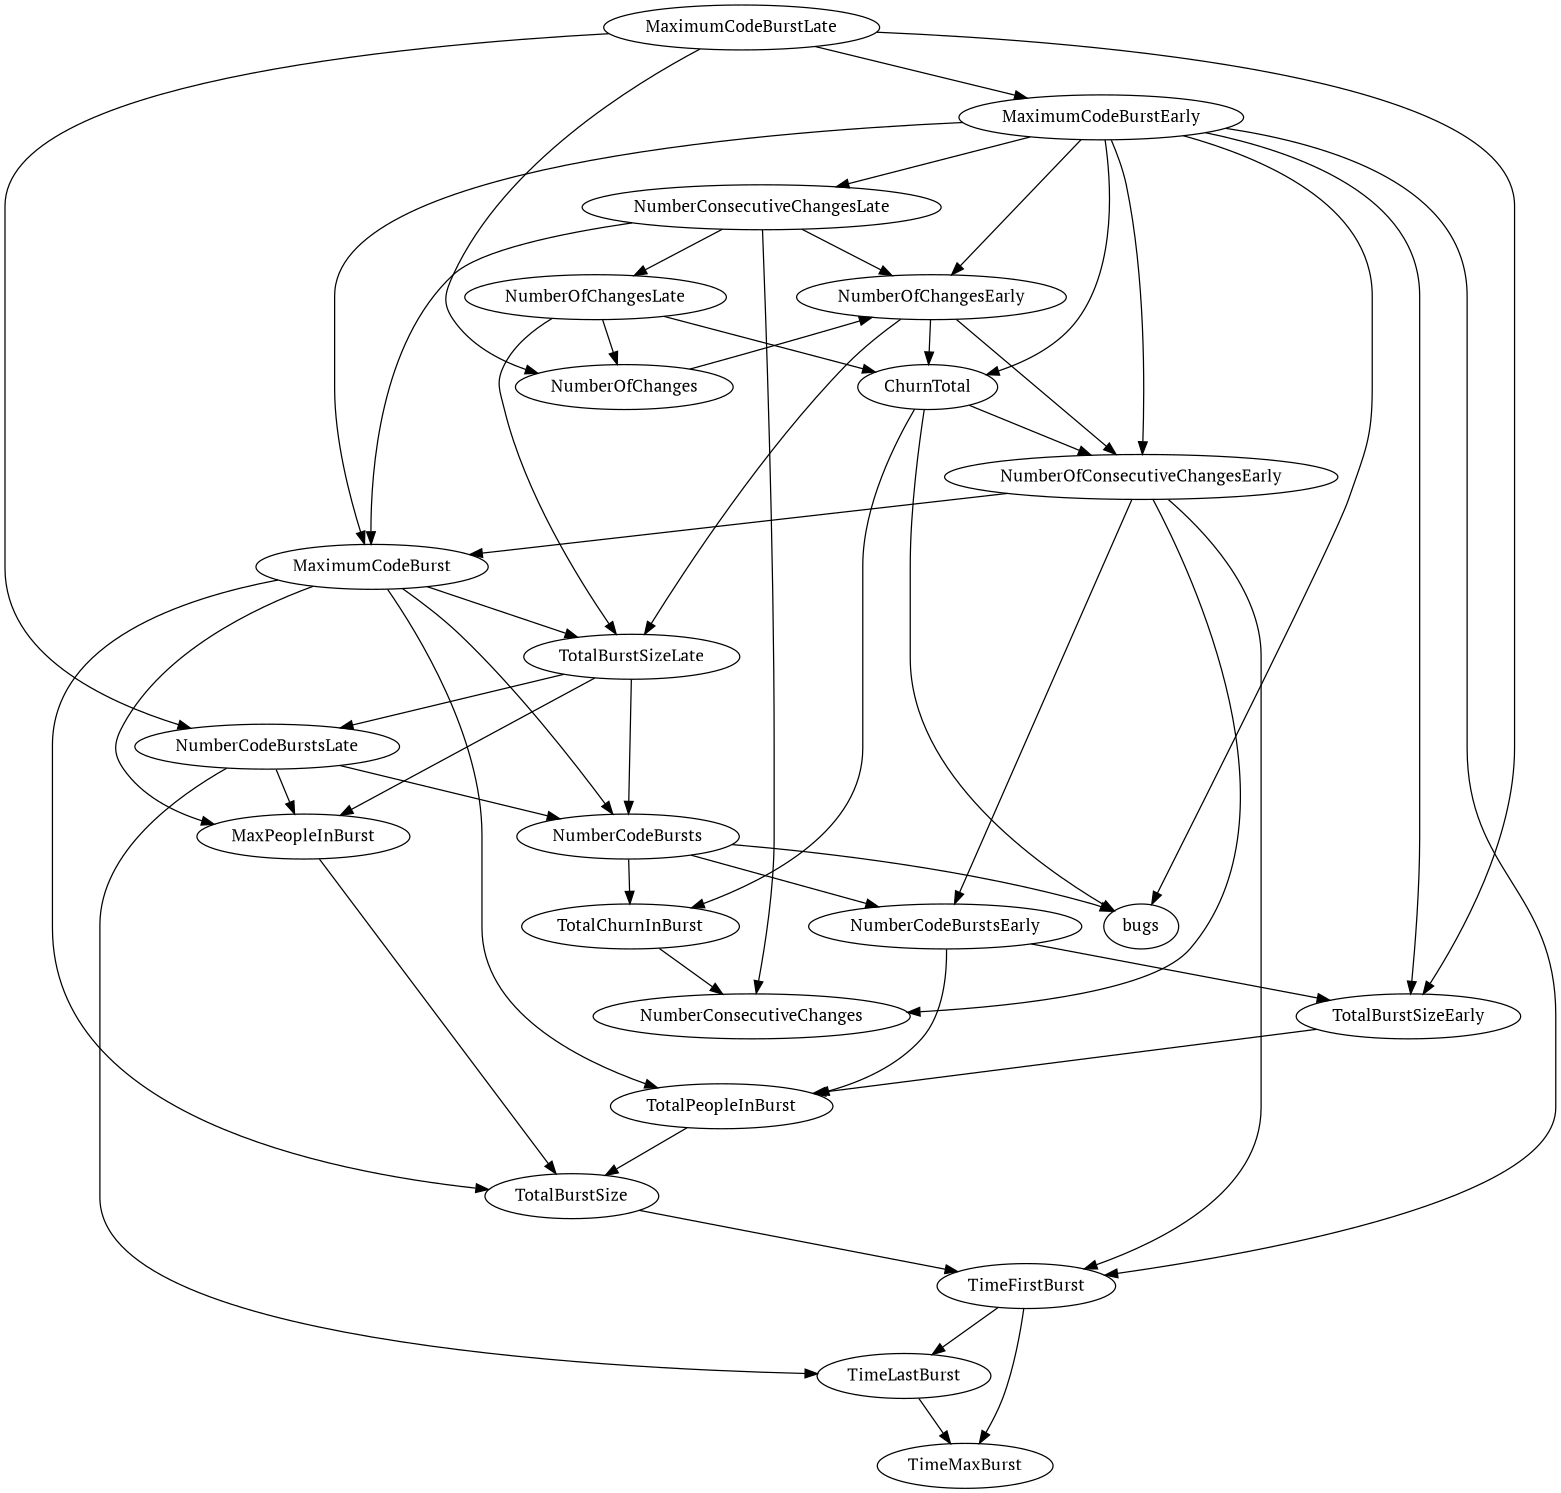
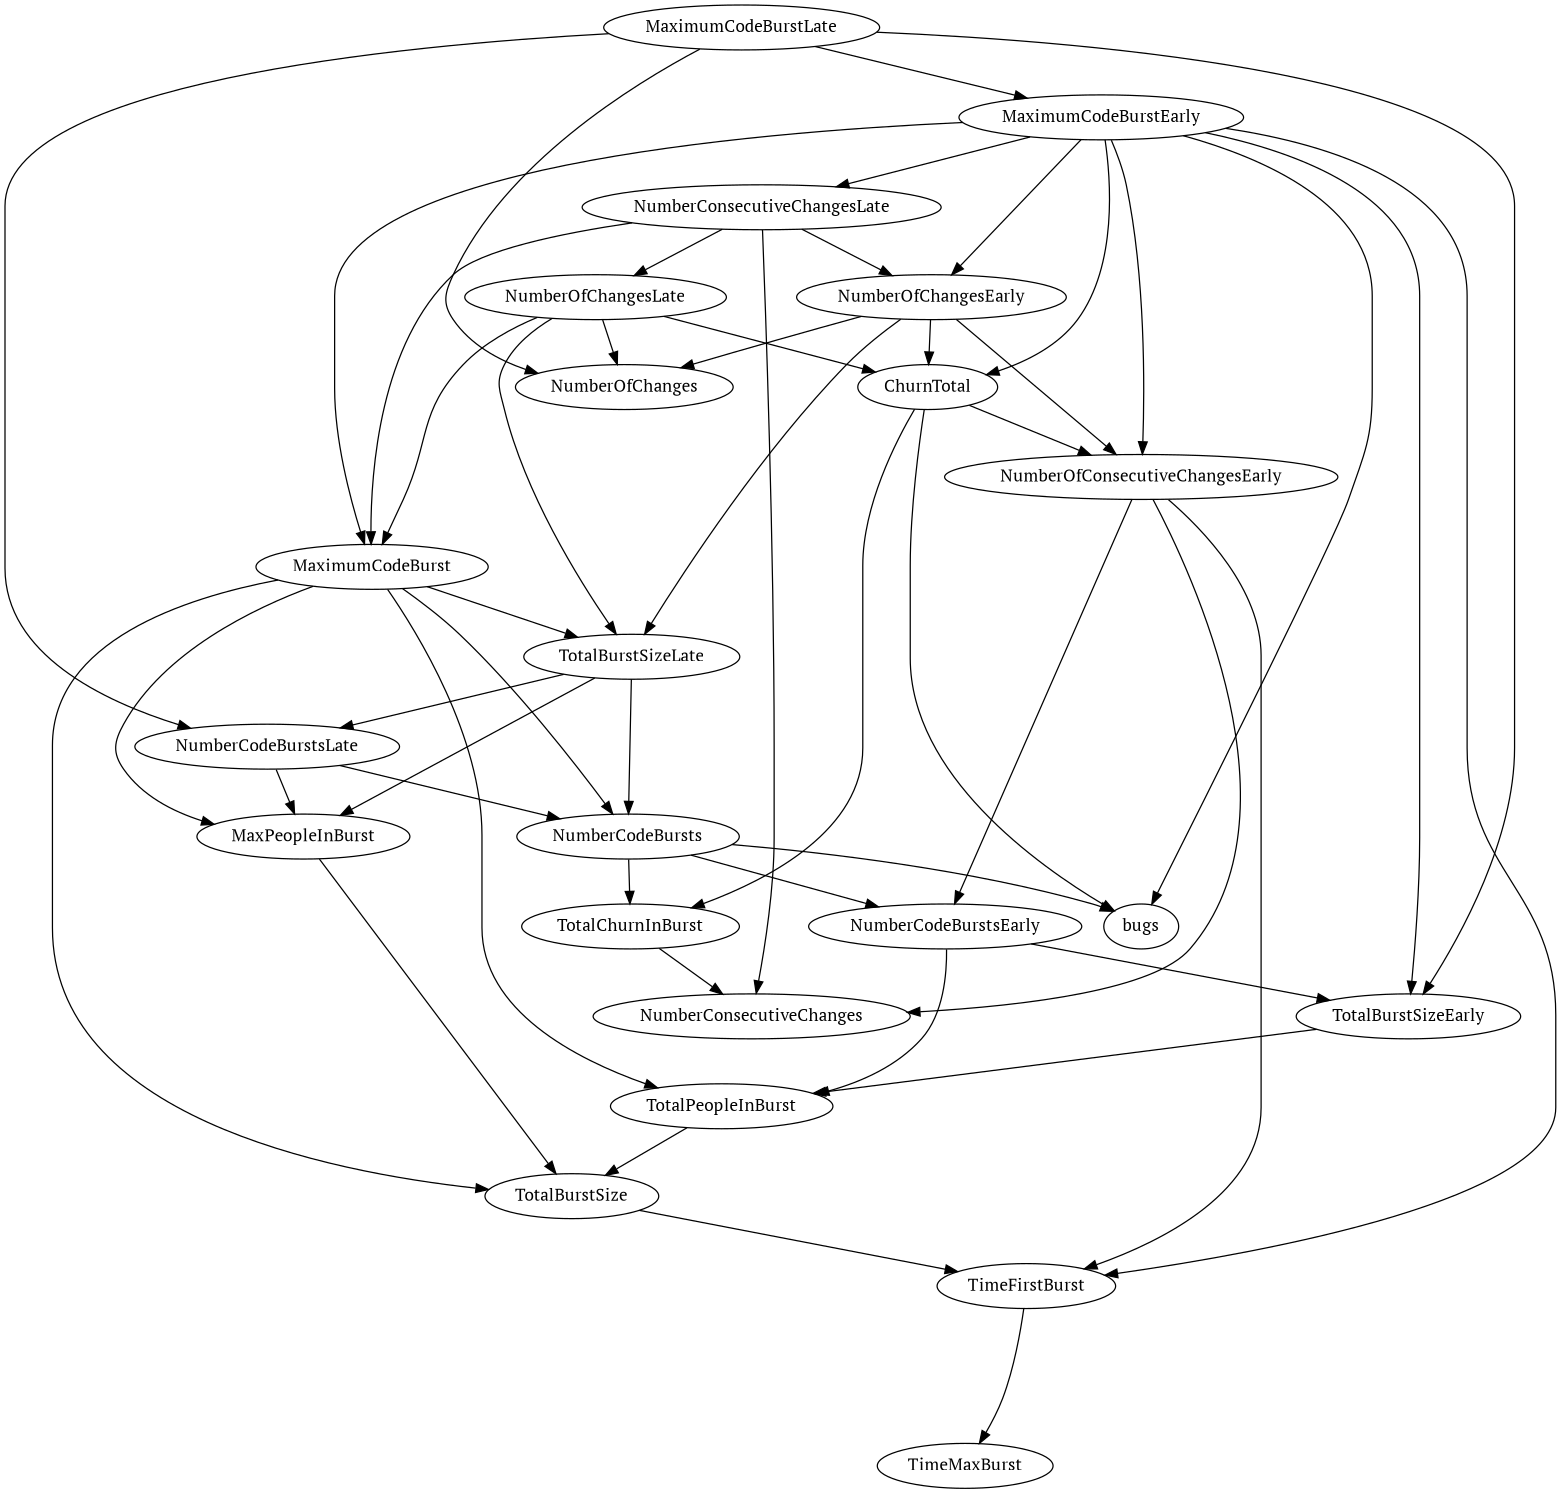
edge "NumberOfChanges" -> "NumberOfChangesEarly": reversed
edge "NumberOfConsecutiveChangesEarly" -> "MaximumCodeBurst": now "NumberOfChangesLate" -> "MaximumCodeBurst"
node "TimeLastBurst": removed
